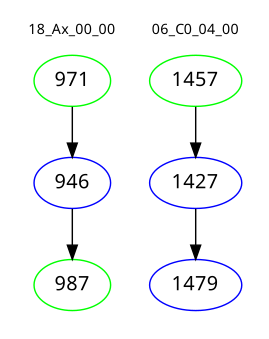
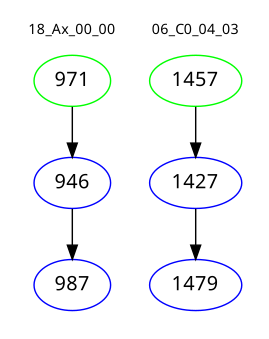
cluster "06_C0_04_00": label "06_C0_04_00" -> "06_C0_04_03"
node "987": color green -> blue
